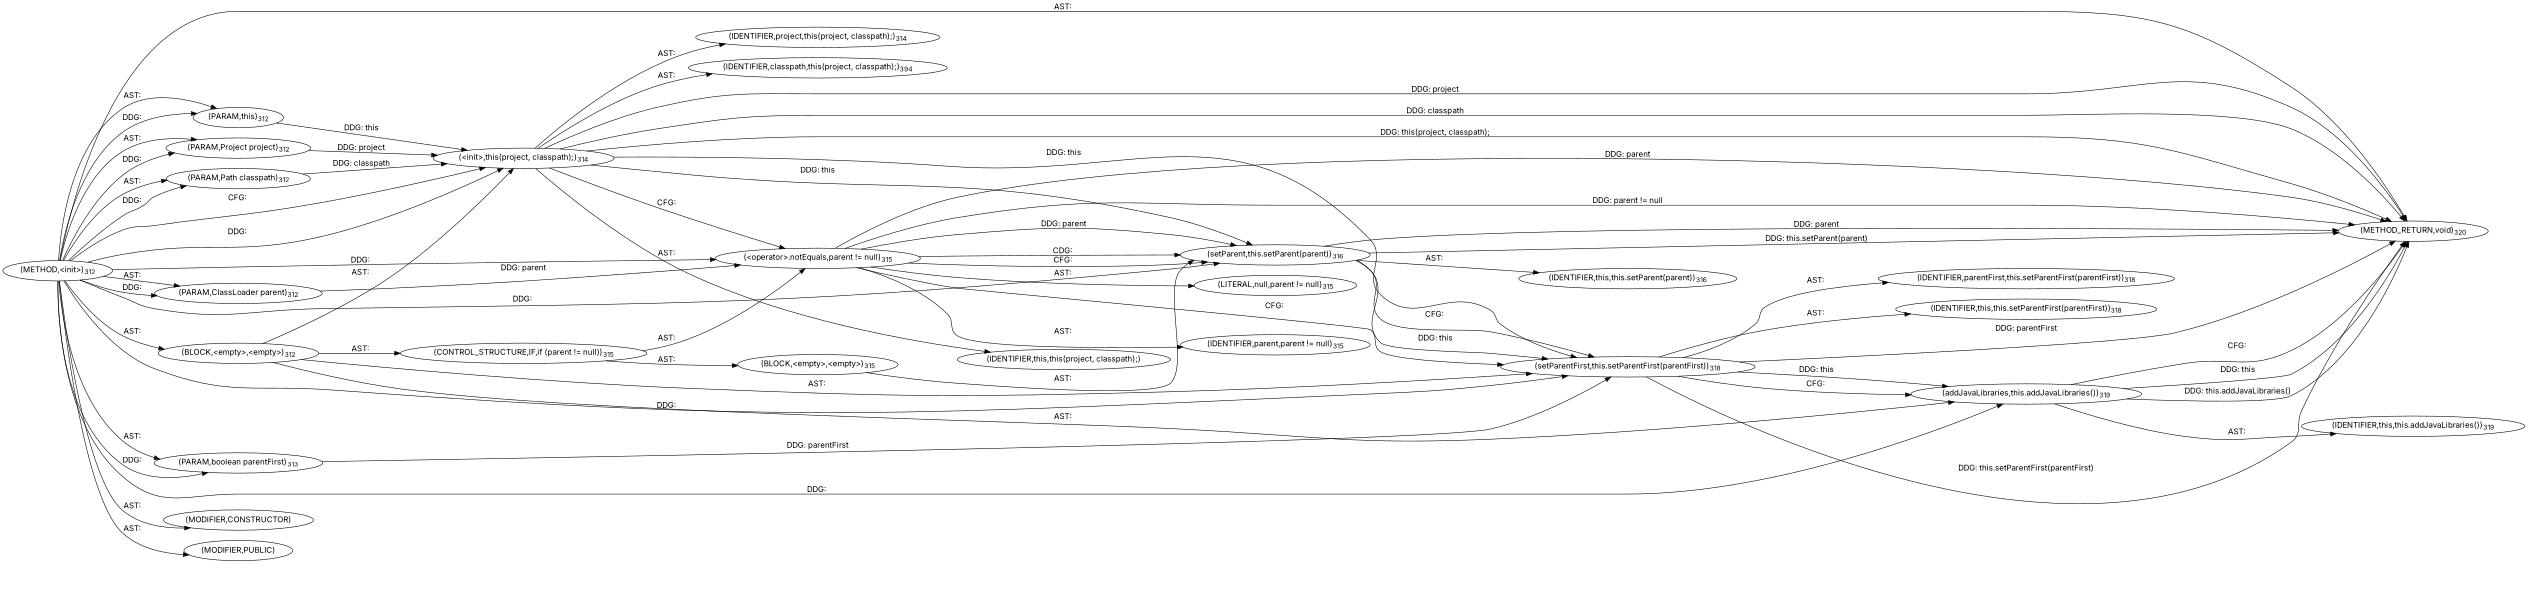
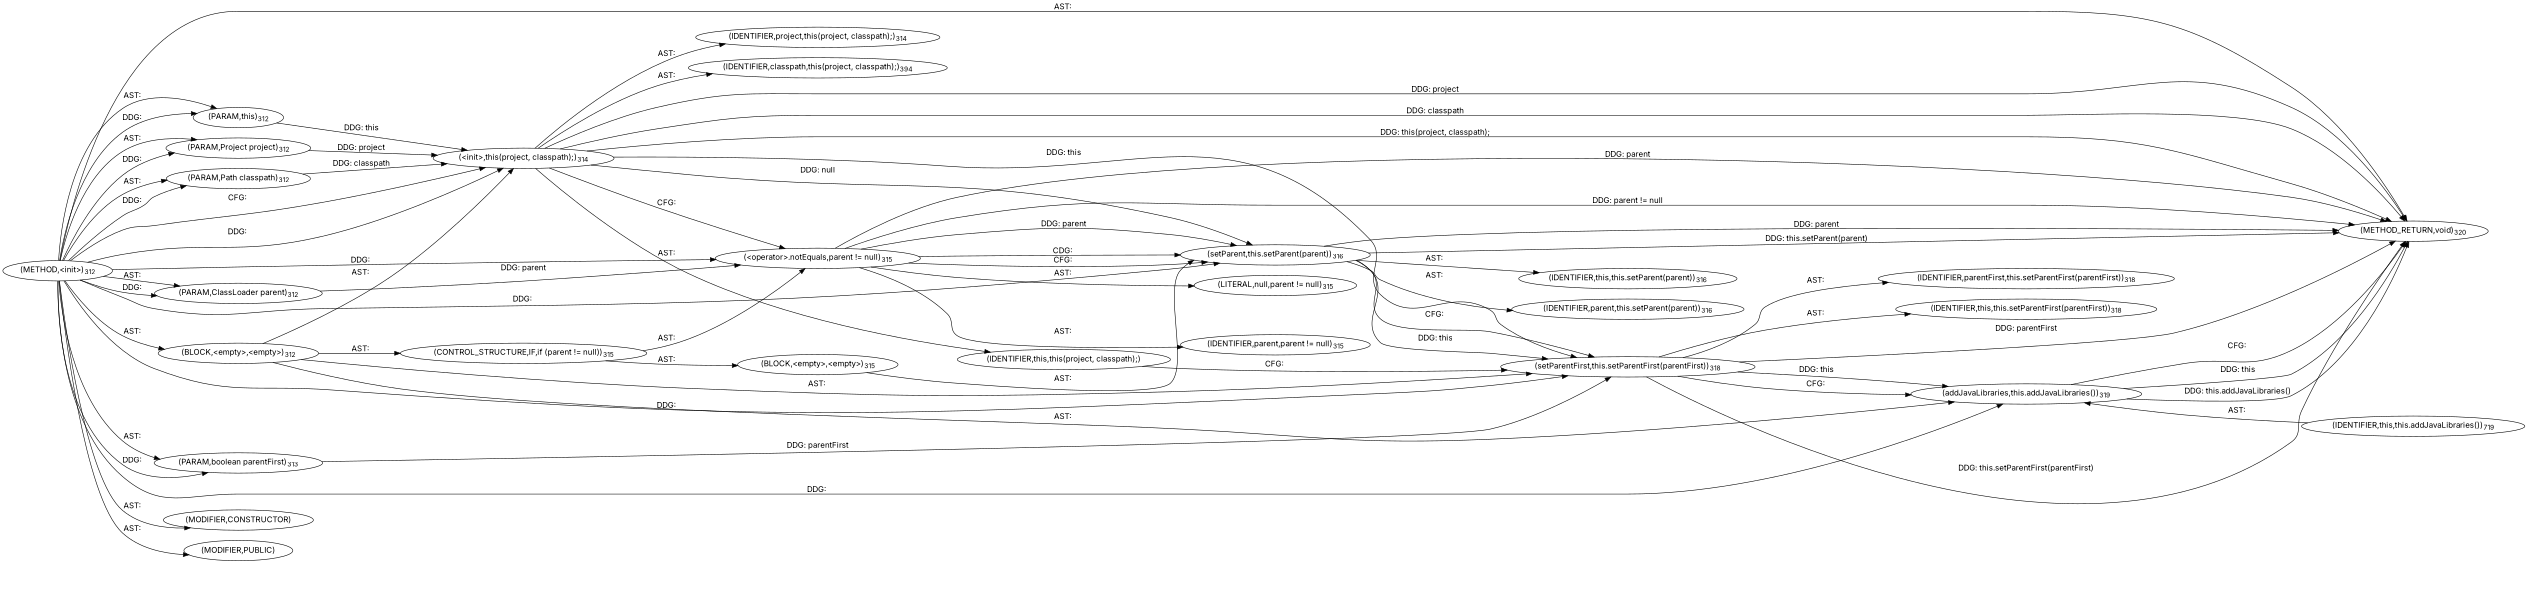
edge "(<init>,this(project, classpath);)" -> "(setParent,this.setParent(parent))": label "DDG: this" -> "DDG: null"
node "(IDENTIFIER,parent,this.setParent(parent))": added
edge "(<operator>.notEquals,parent != null)" -> "(setParentFirst,this.setParentFirst(parentFirst))": now "(IDENTIFIER,this,this(project, classpath);)" -> "(setParentFirst,this.setParentFirst(parentFirst))"
node "(IDENTIFIER,this,this.addJavaLibraries())": text "319" -> "719"
edge "(addJavaLibraries,this.addJavaLibraries())" -> "(IDENTIFIER,this,this.addJavaLibraries())": reversed
